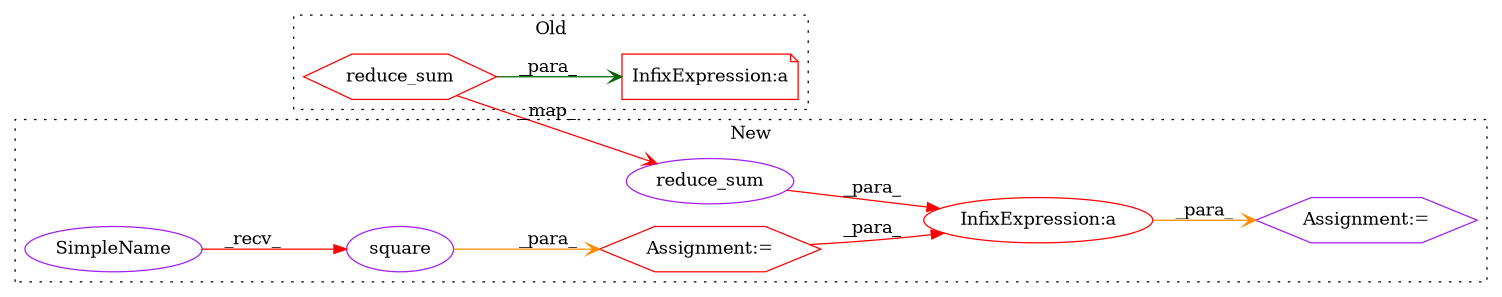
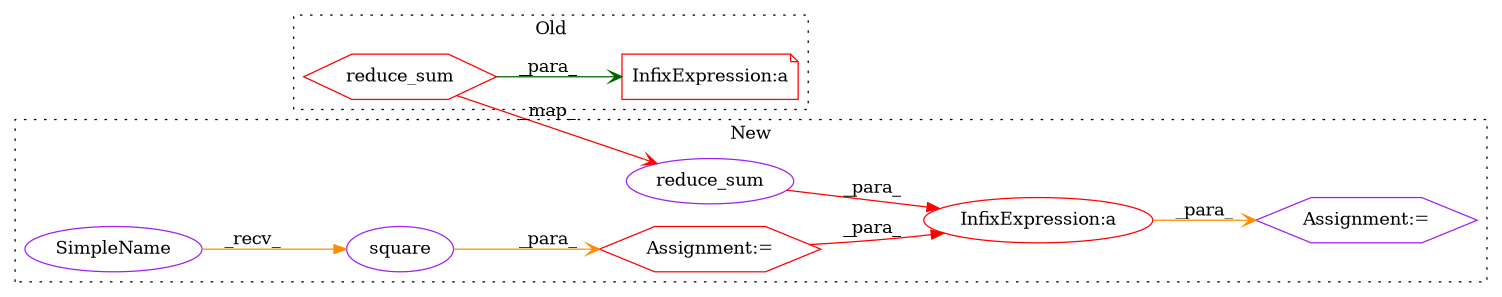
edge "SimpleName" -> "square": color red -> darkorange
